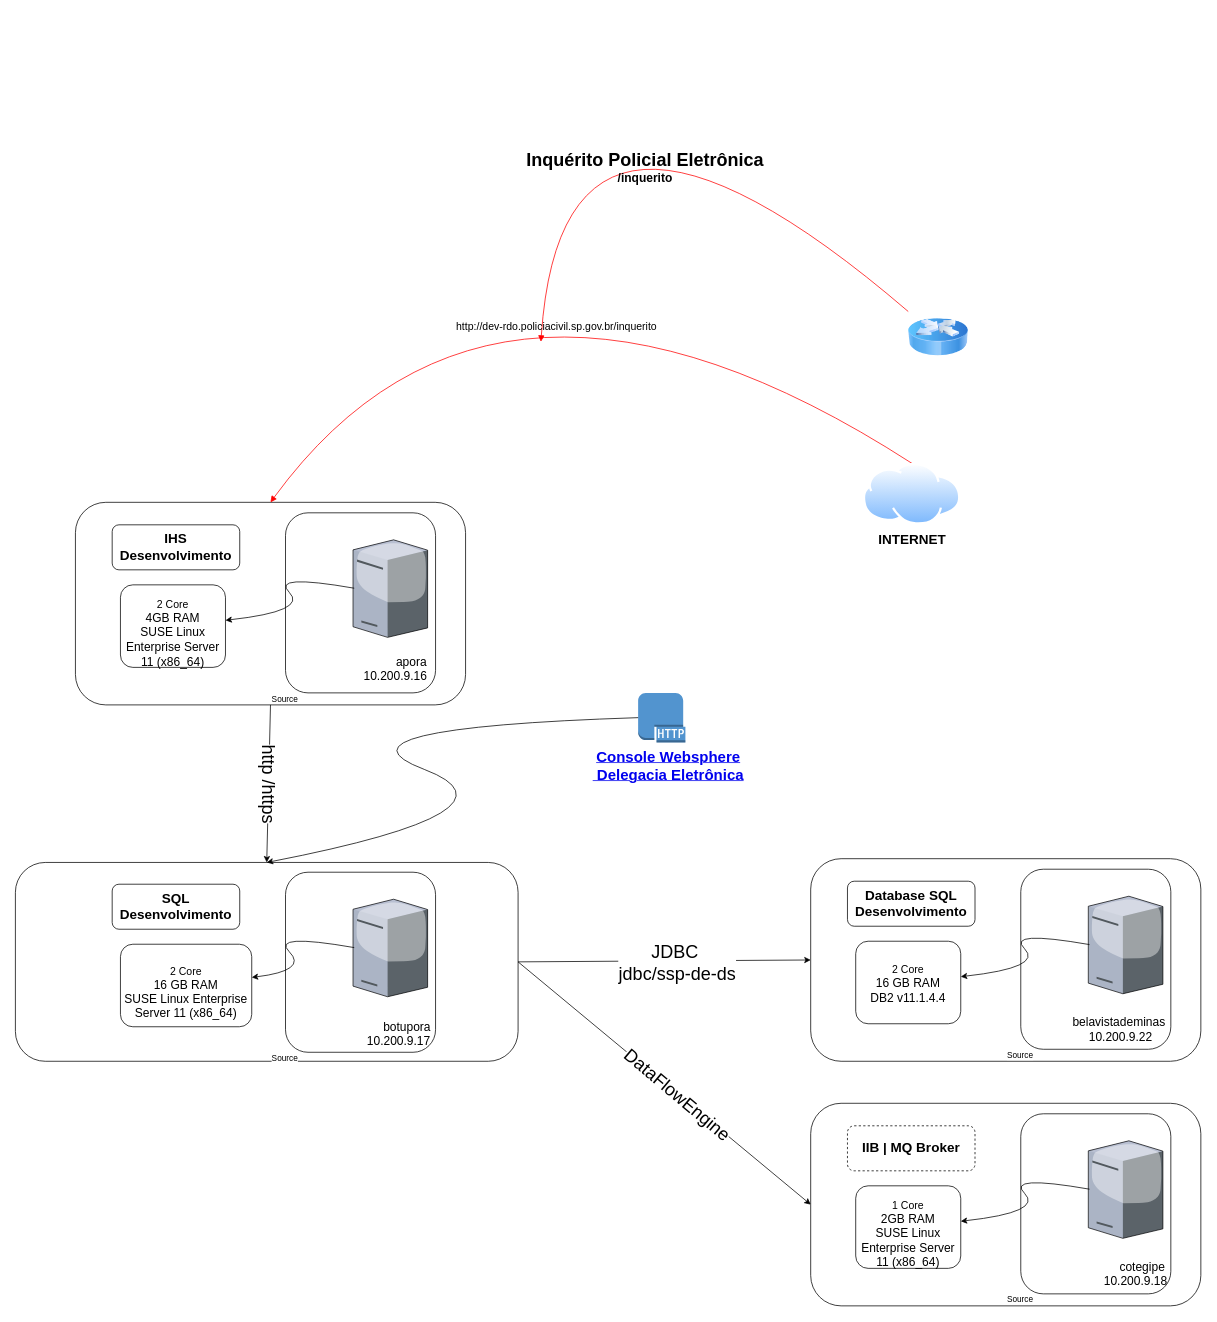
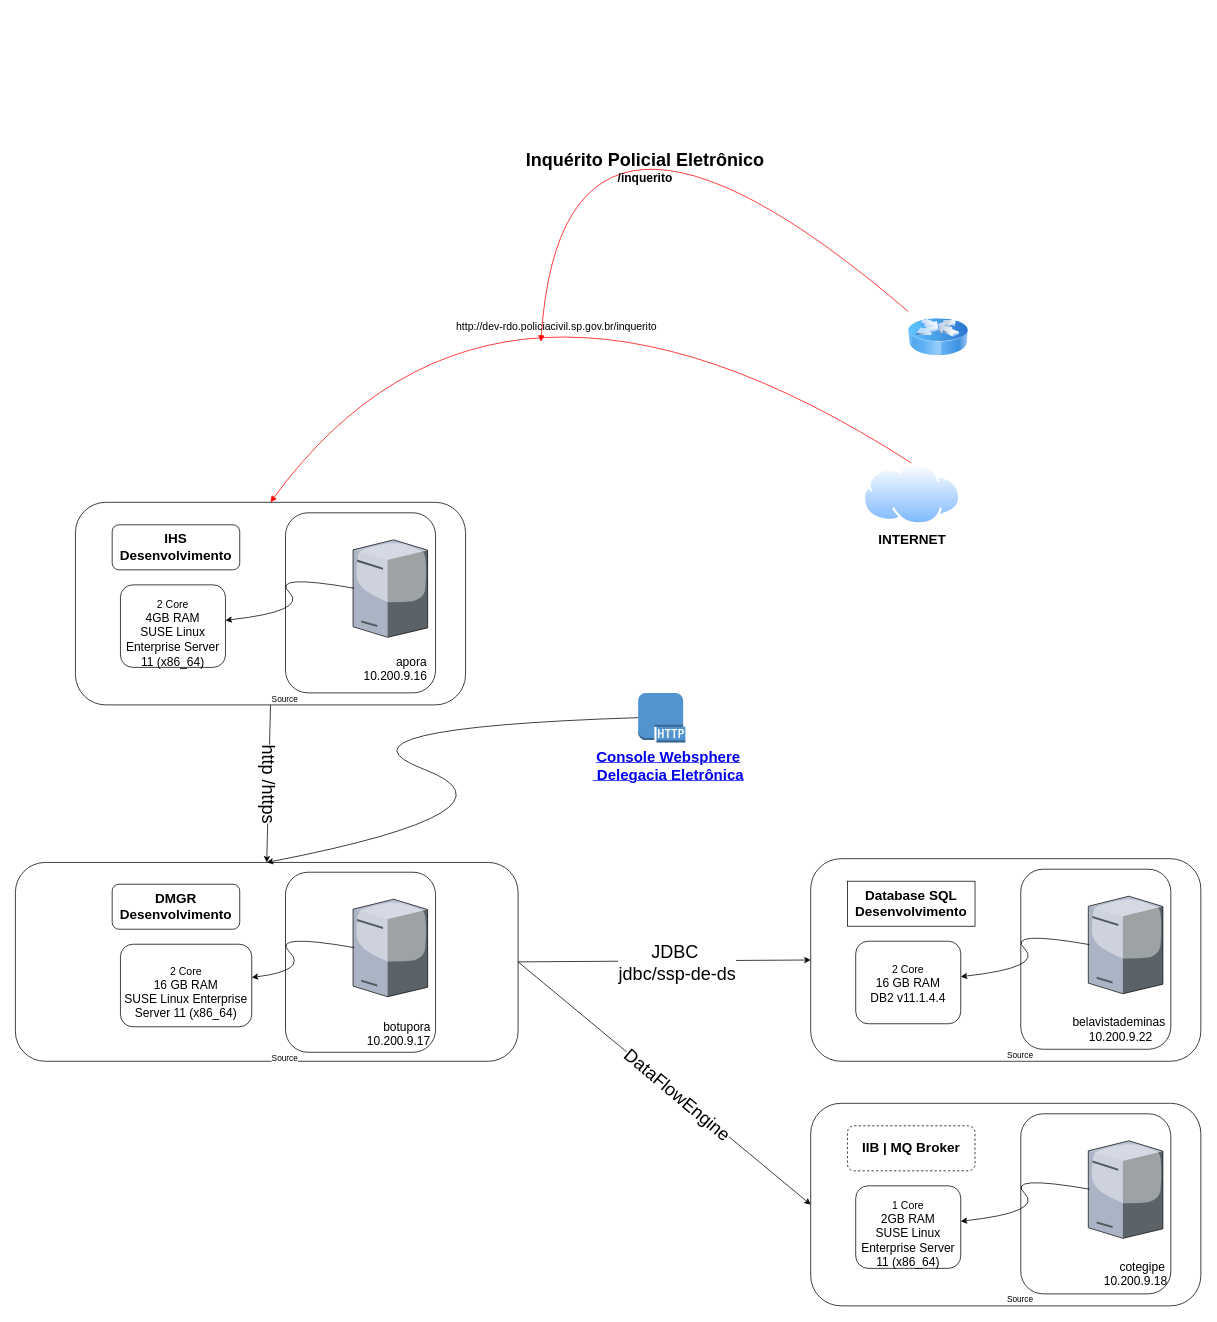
node "Inquérito Policial Eletrônica /inquerito": label "Inquérito Policial Eletrônica /inquerito" -> "Inquérito Policial Eletrônico /inquerito"
node "Database SQL Desenvolvimento": shape rounded rectangle -> rectangle
node "SQL Desenvolvimento": label "SQL Desenvolvimento" -> "DMGR Desenvolvimento"
